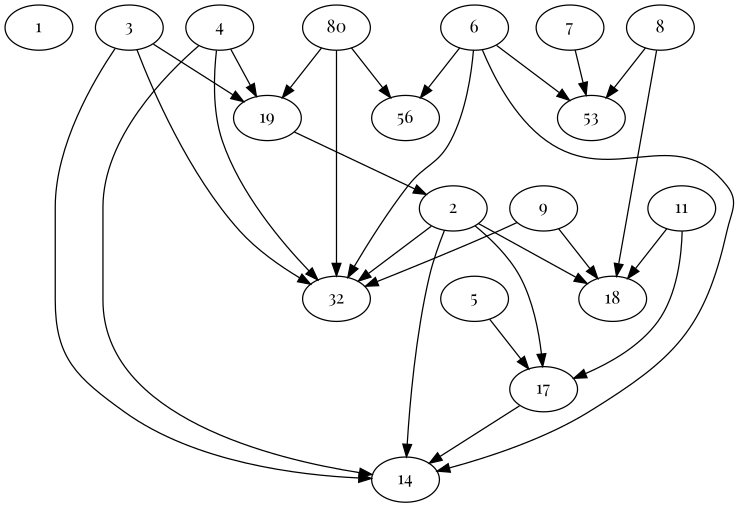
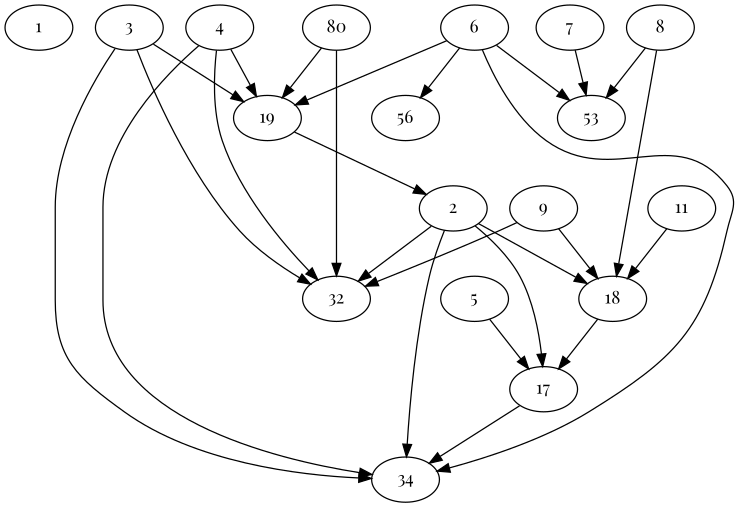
edge "80" -> "56": removed
edge "6" -> "32": now "6" -> "19"
edge "11" -> "17": now "18" -> "17"
node "14": label "14" -> "34"
